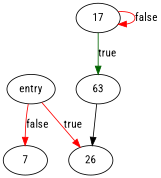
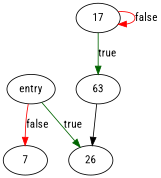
edge "entry" -> "26": color red -> darkgreen
